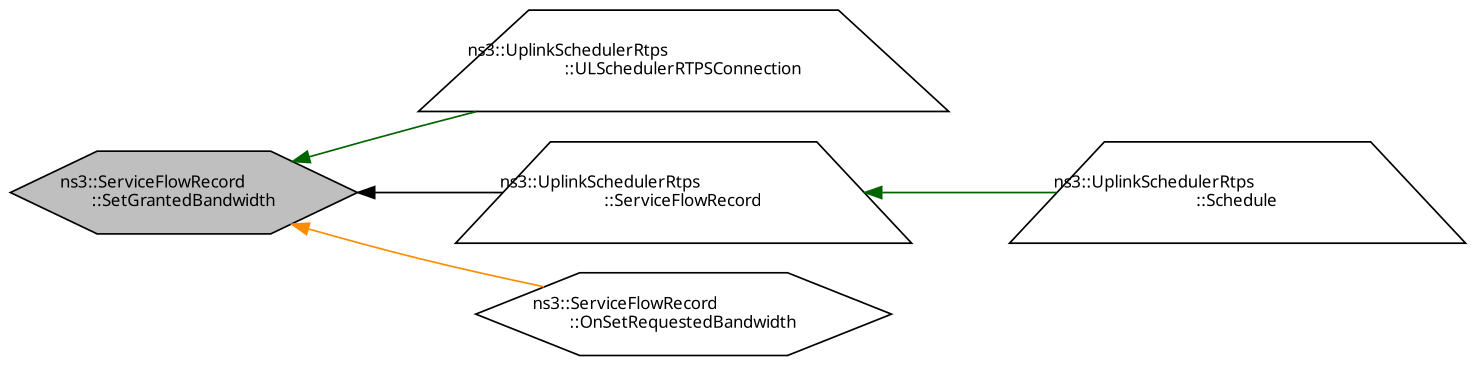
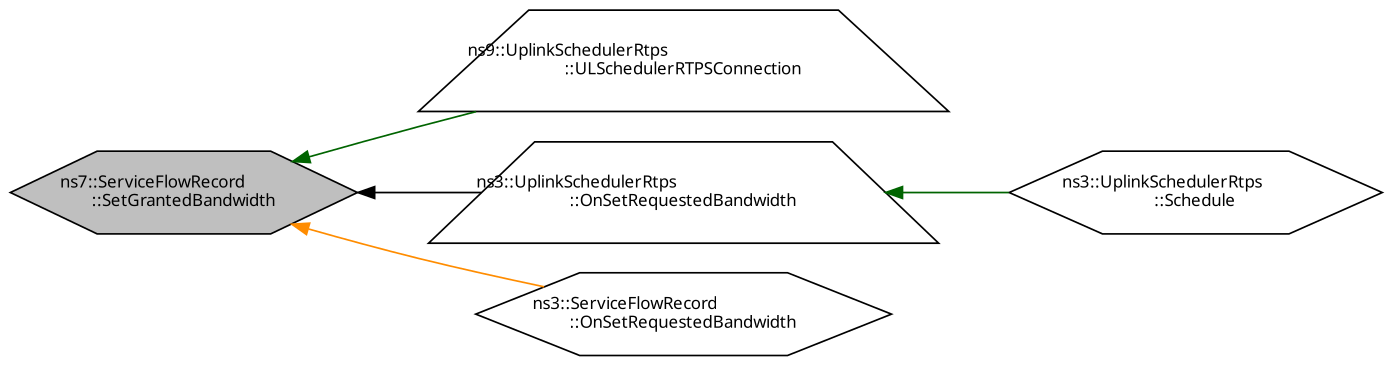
node "ns3::UplinkSchedulerRtps ::ULSchedulerRTPSConnection": label "ns3::UplinkSchedulerRtps ::ULSchedulerRTPSConnection" -> "ns9::UplinkSchedulerRtps ::ULSchedulerRTPSConnection"
node "ns3::ServiceFlowRecord ::SetGrantedBandwidth": label "ns3::ServiceFlowRecord ::SetGrantedBandwidth" -> "ns7::ServiceFlowRecord ::SetGrantedBandwidth"
node "ns3::UplinkSchedulerRtps ::ServiceFlowRecord": label "ns3::UplinkSchedulerRtps ::ServiceFlowRecord" -> "ns3::UplinkSchedulerRtps ::OnSetRequestedBandwidth"
node "ns3::UplinkSchedulerRtps ::Schedule": shape trapezium -> hexagon
